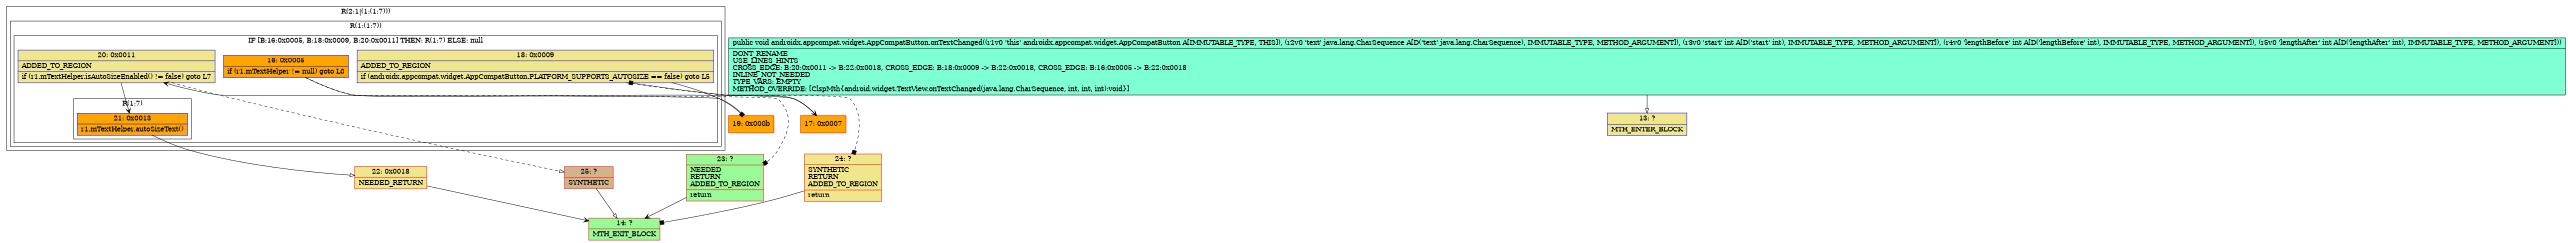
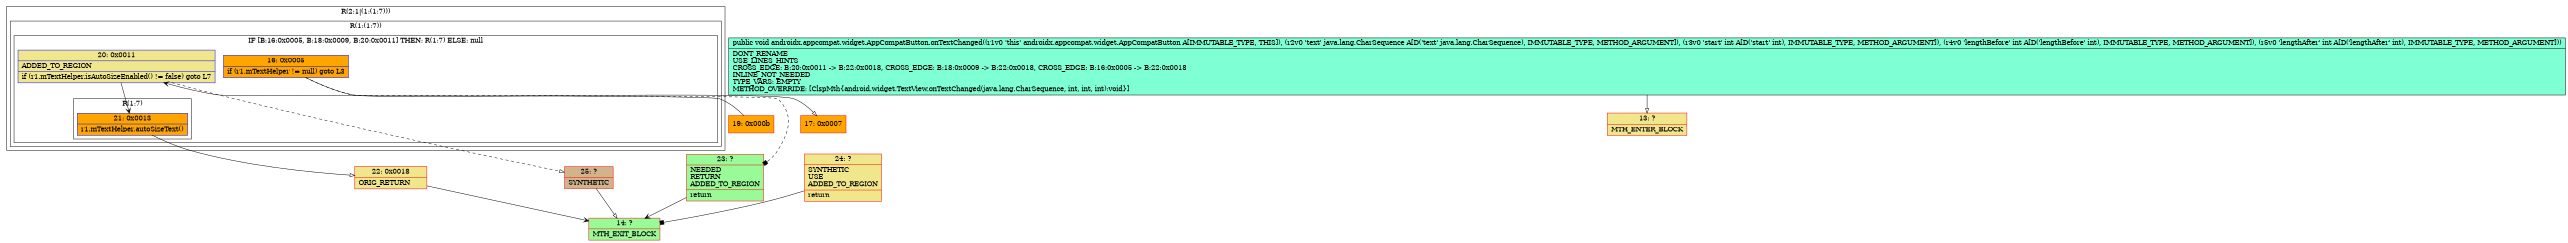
node "18: 0x0009": removed
node "16: 0x0005": text "if (r1.mTextHelper != null) goto L0" -> "if (r1.mTextHelper != null) goto L3"
edge "16: 0x0005" -> "17: 0x0007": arrowhead vee -> onormal
node "13: ?": color blue -> red
node "24: ?": text "RETURN" -> "USE"
node "22: 0x0018": text "NEEDED_RETURN" -> "ORIG_RETURN"
